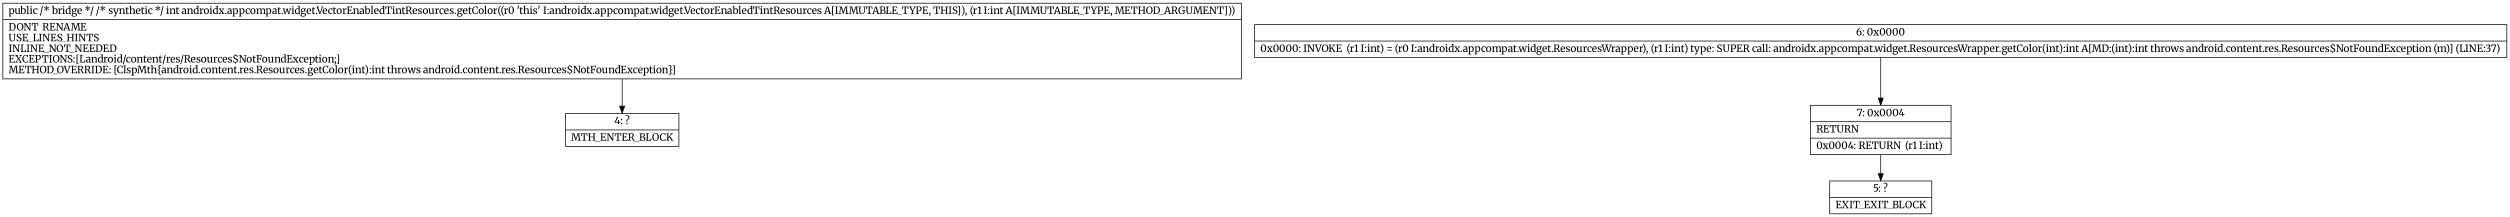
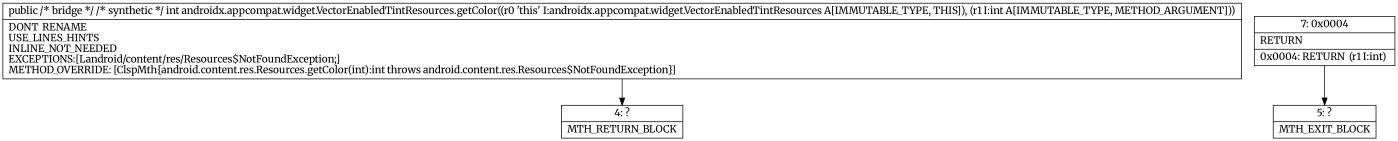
node "6: 0x0000": removed
node "4: ?": text "MTH_ENTER_BLOCK" -> "MTH_RETURN_BLOCK"
node "5: ?": text "EXIT_EXIT_BLOCK" -> "MTH_EXIT_BLOCK"
